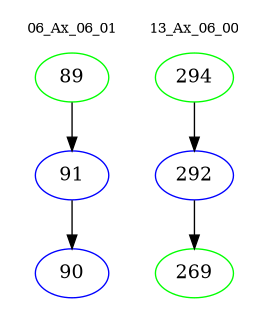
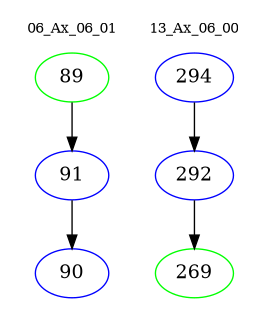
node "294": color green -> blue
